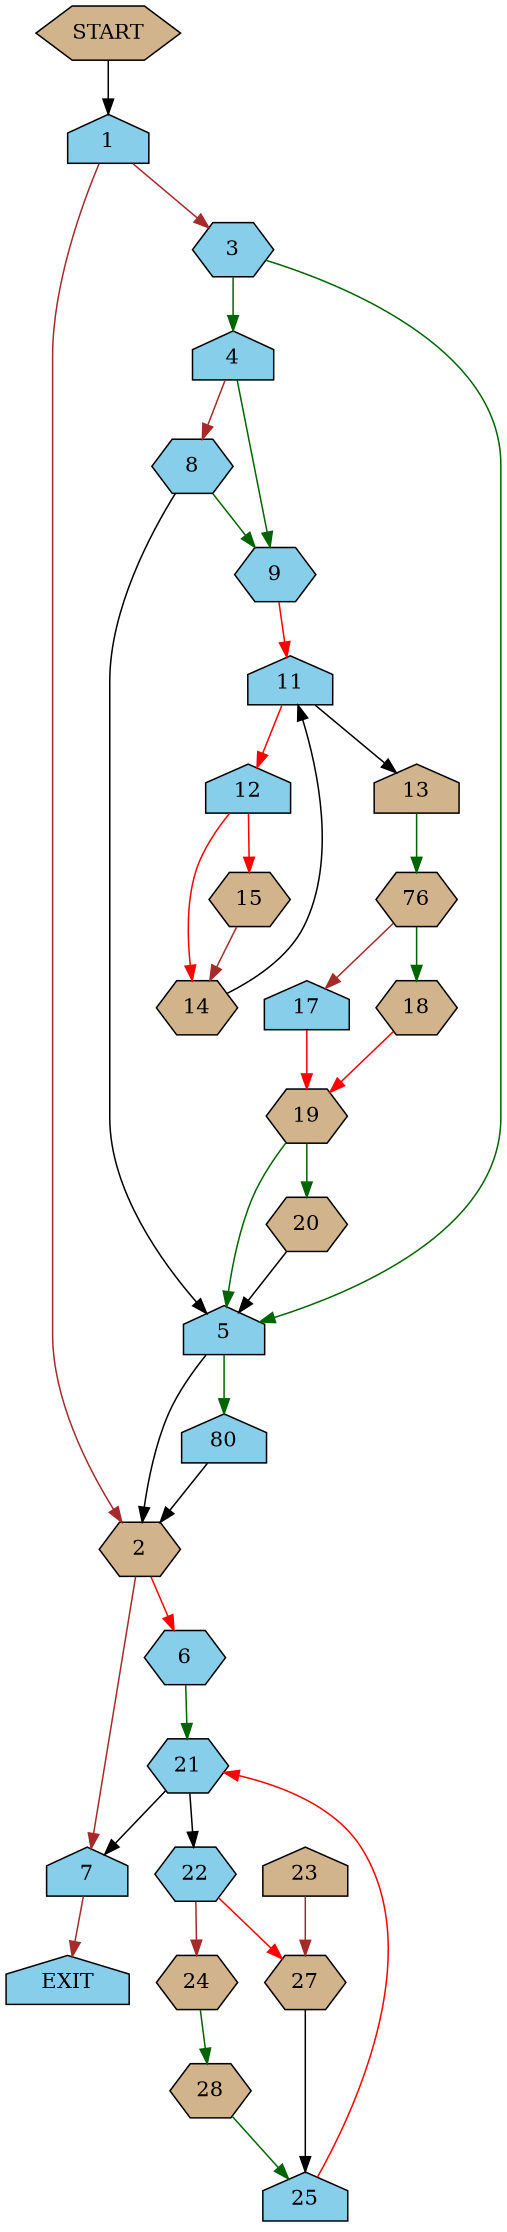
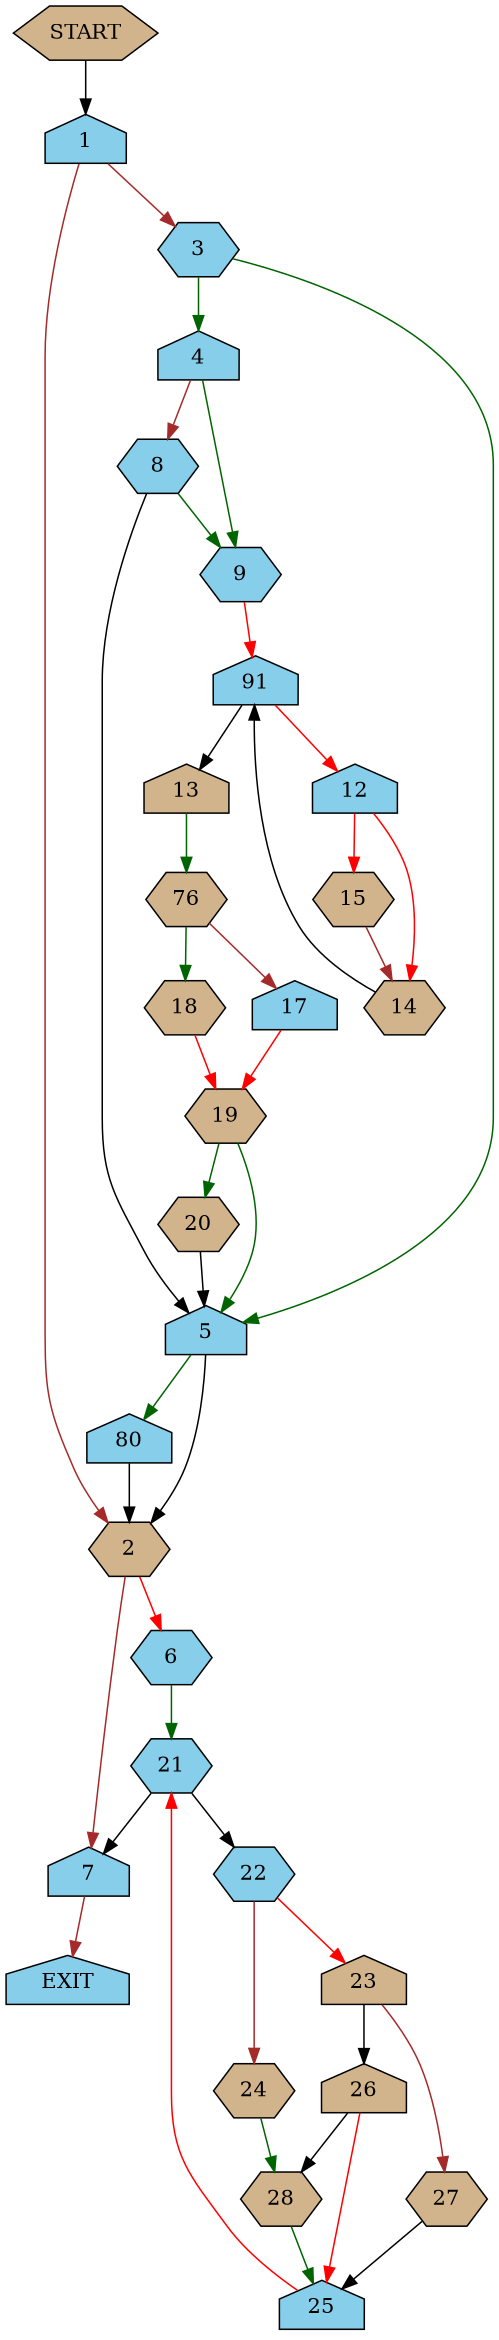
node "11": label "11" -> "91"
edge "22" -> "27": now "22" -> "23"
node "26": added
